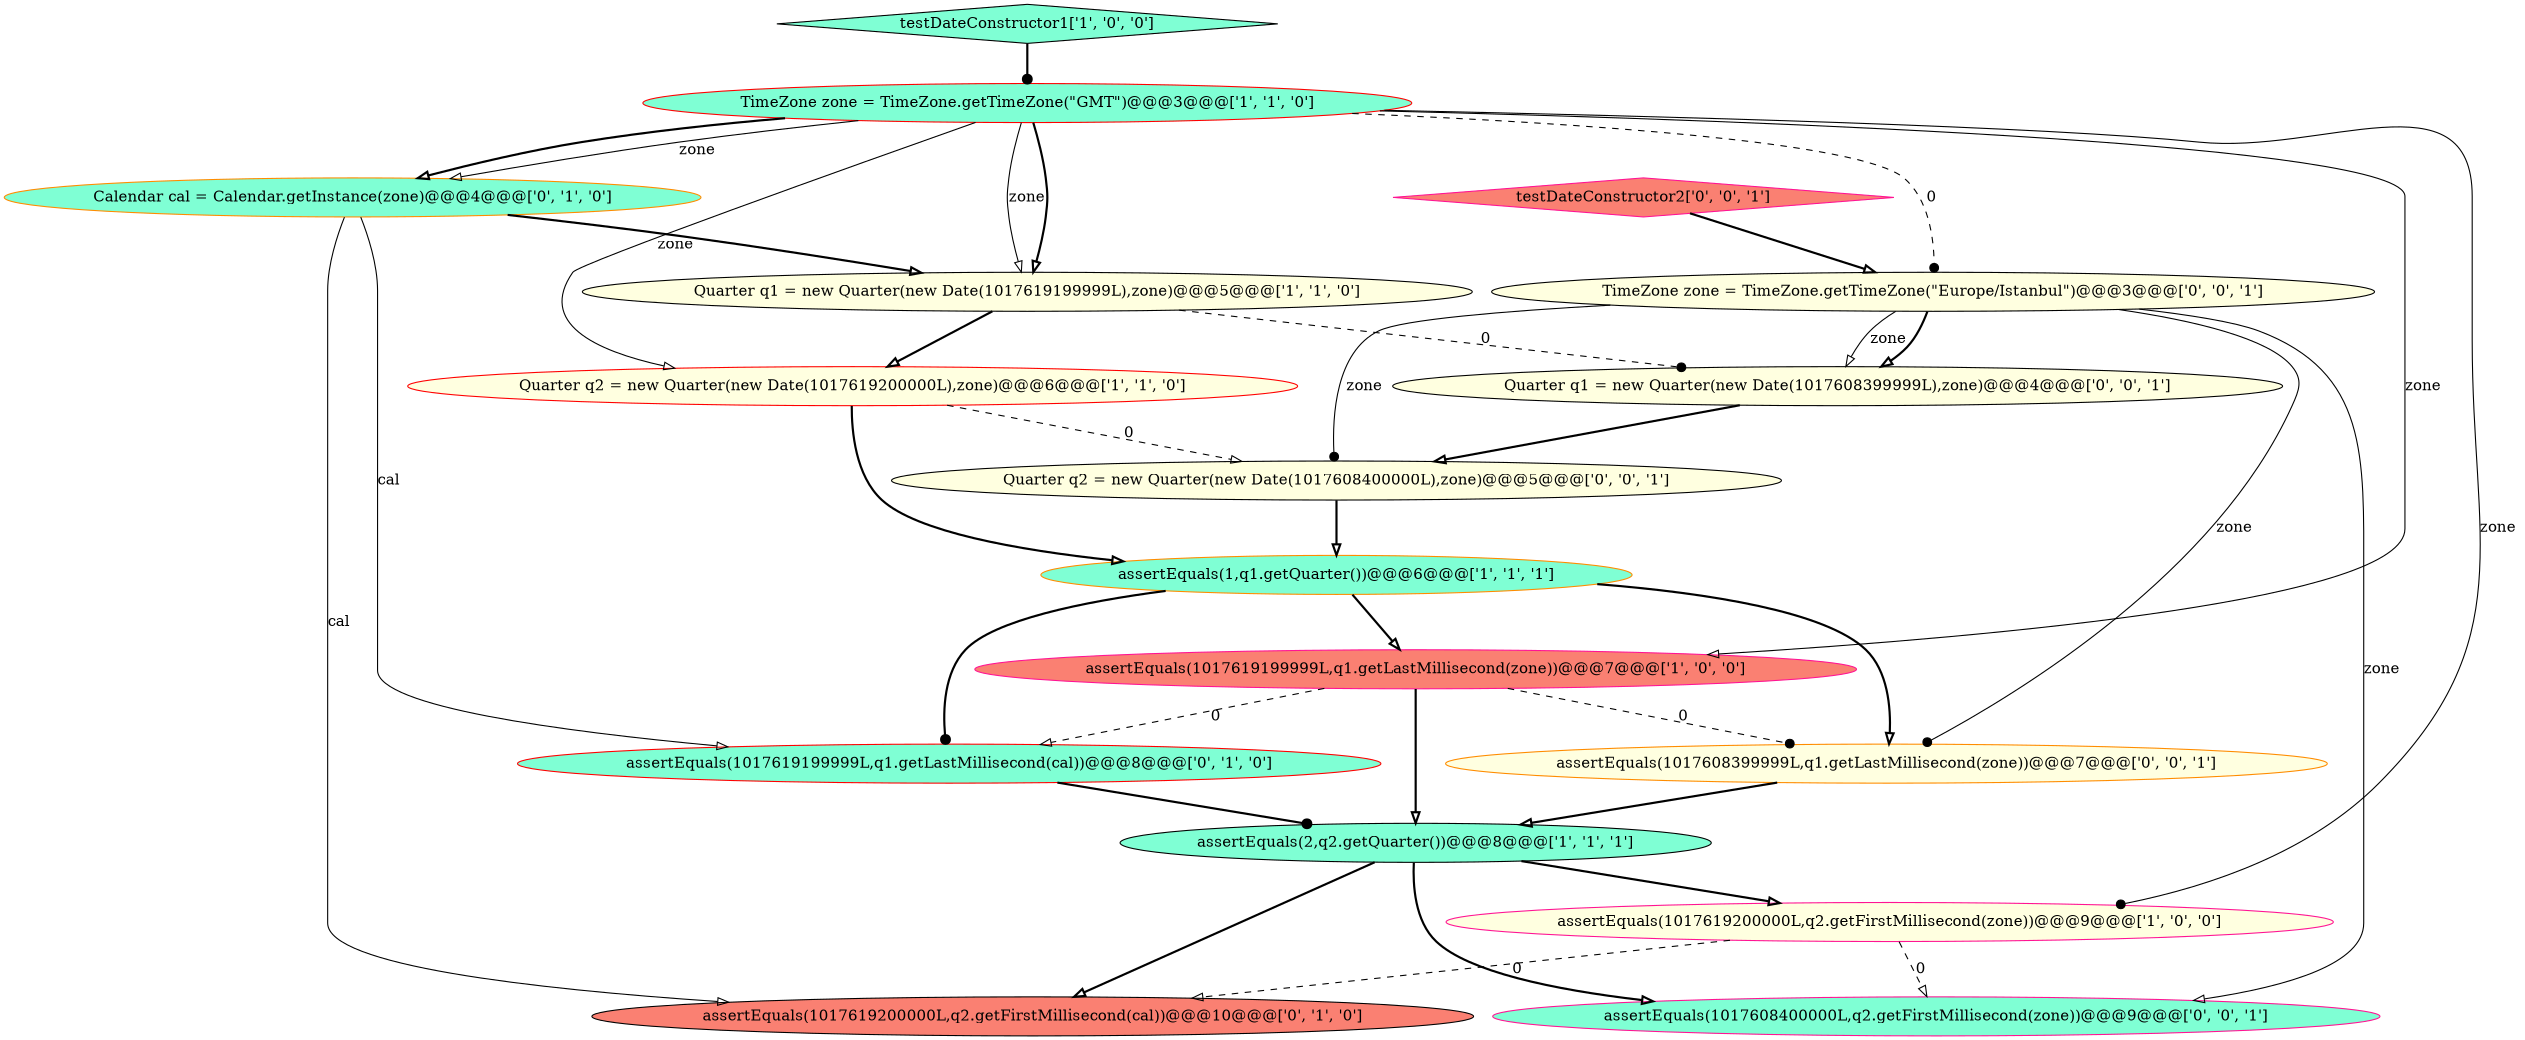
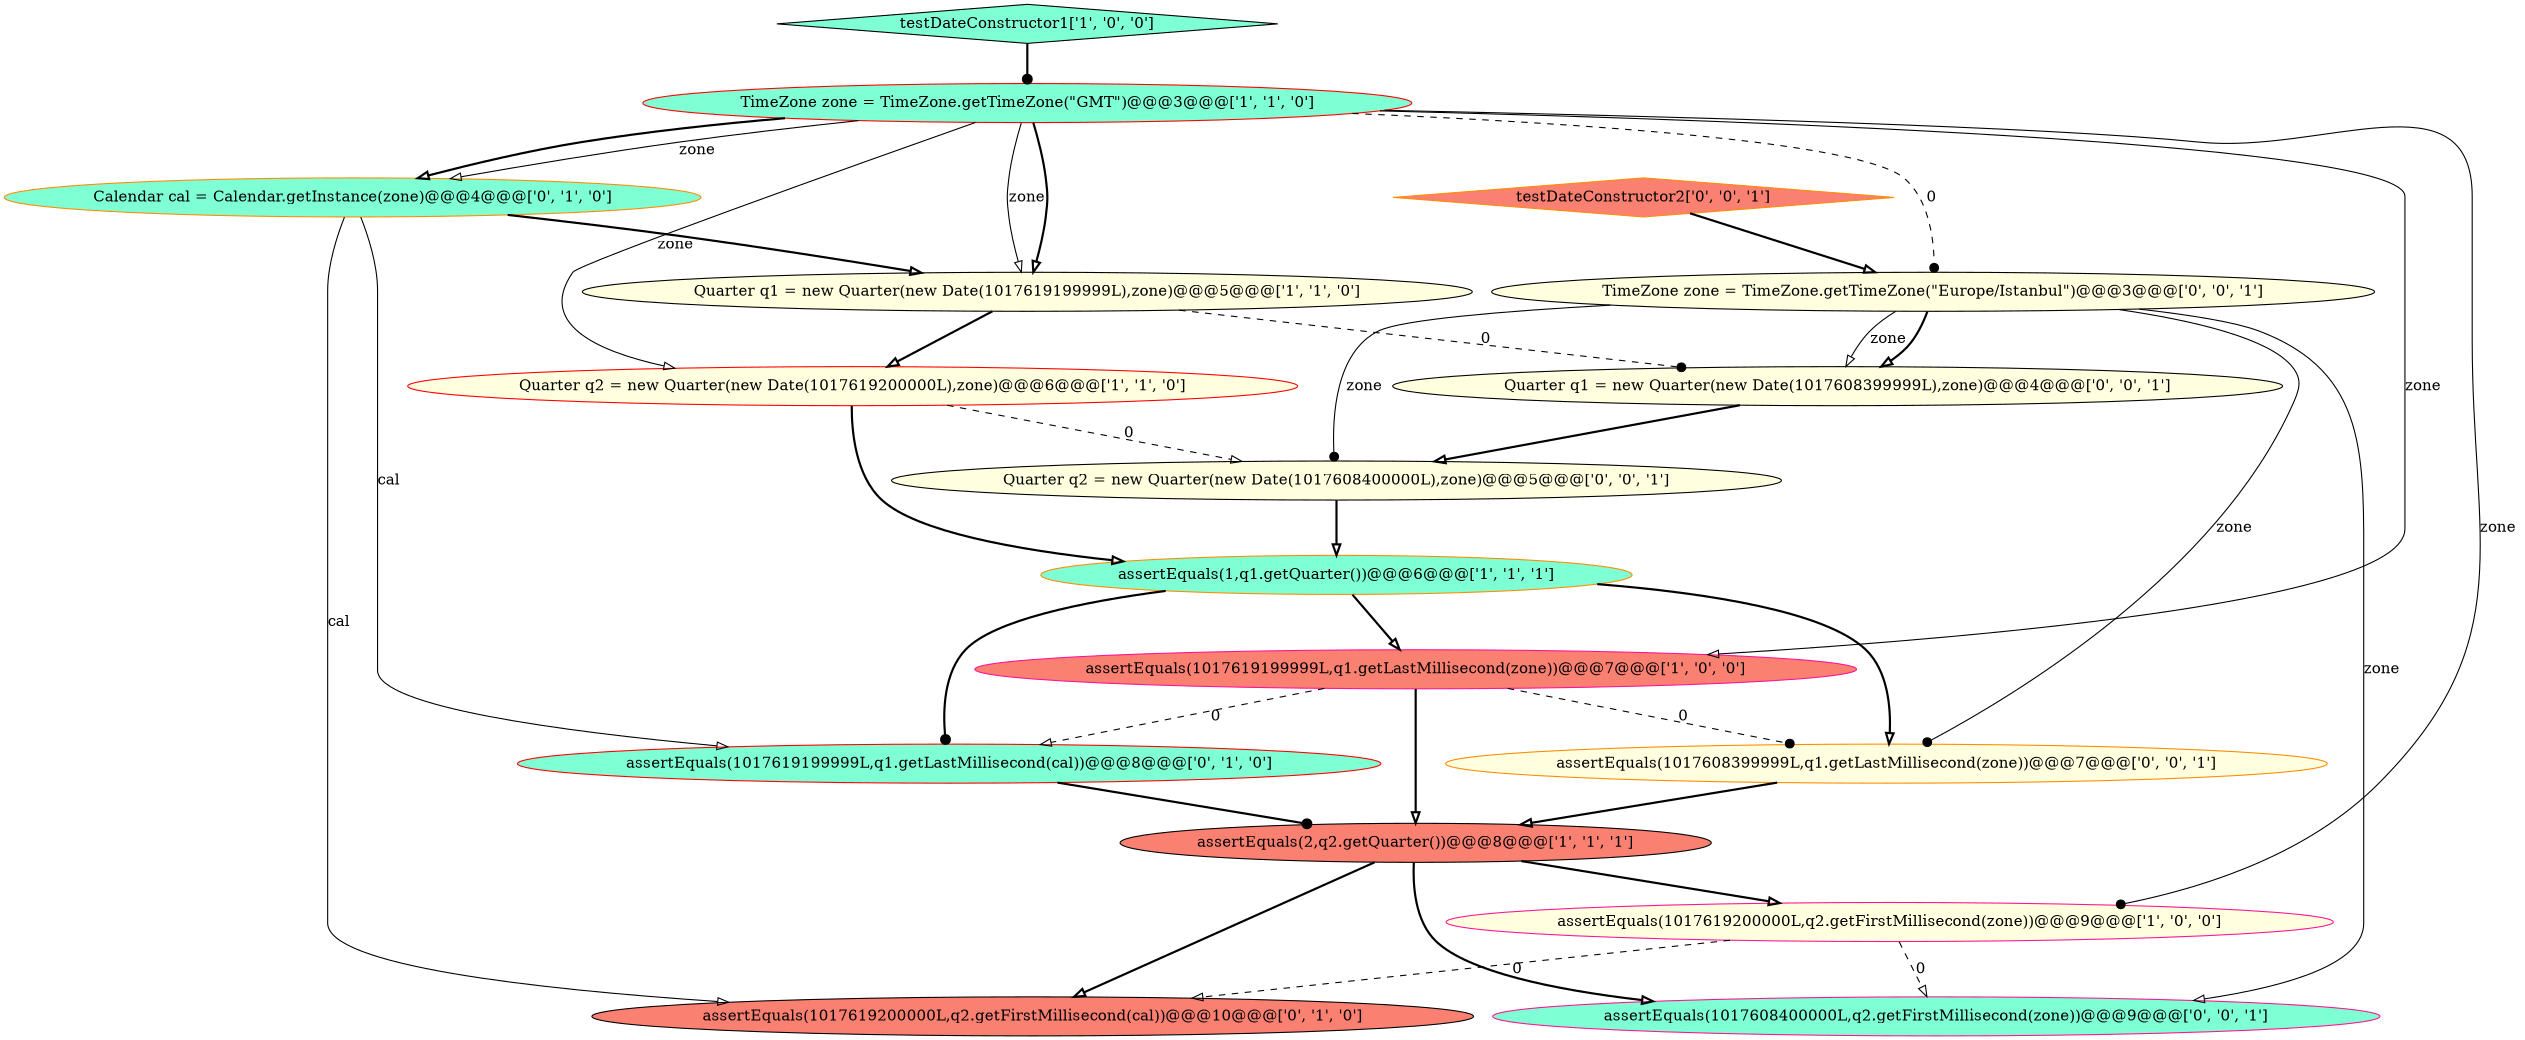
node "testDateConstructor2['0', '0', '1']": color deeppink -> darkorange
node "assertEquals(2,q2.getQuarter())@@@8@@@['1', '1', '1']": fillcolor aquamarine -> salmon
